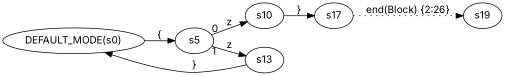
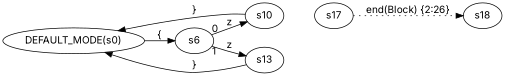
edge "s10" -> "s17": now "s10" -> "DEFAULT_MODE(s0)"
node "s19": label "s19" -> "s18"
node "s5": label "s5" -> "s6"
